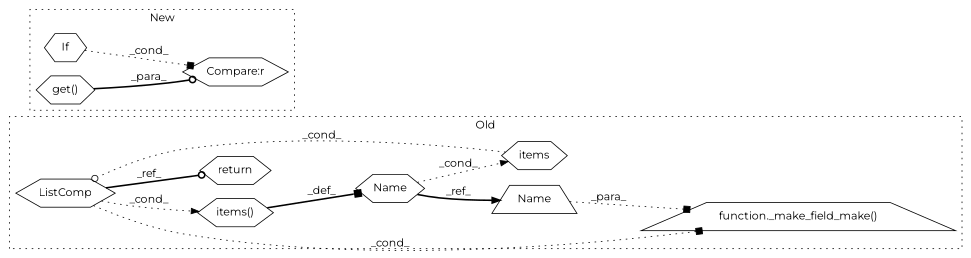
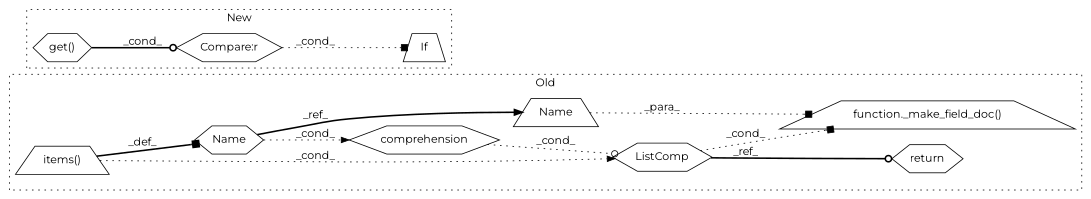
node "If": shape hexagon -> trapezium
edge "If" -> "Compare:r": reversed
edge "get()" -> "Compare:r": label "_para_" -> "_cond_"
node "items": label "items" -> "comprehension"
edge "ListComp" -> "items()": reversed
node "items()": shape hexagon -> trapezium
node "function._make_field_make()": label "function._make_field_make()" -> "function._make_field_doc()"
